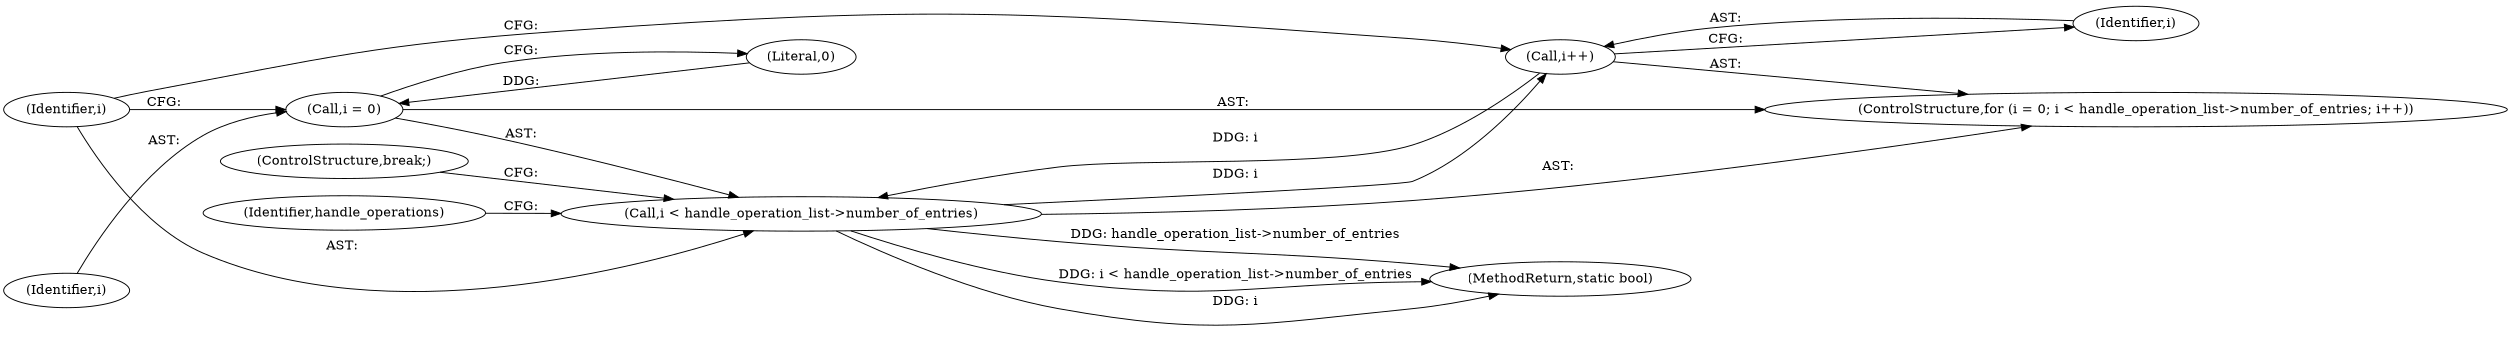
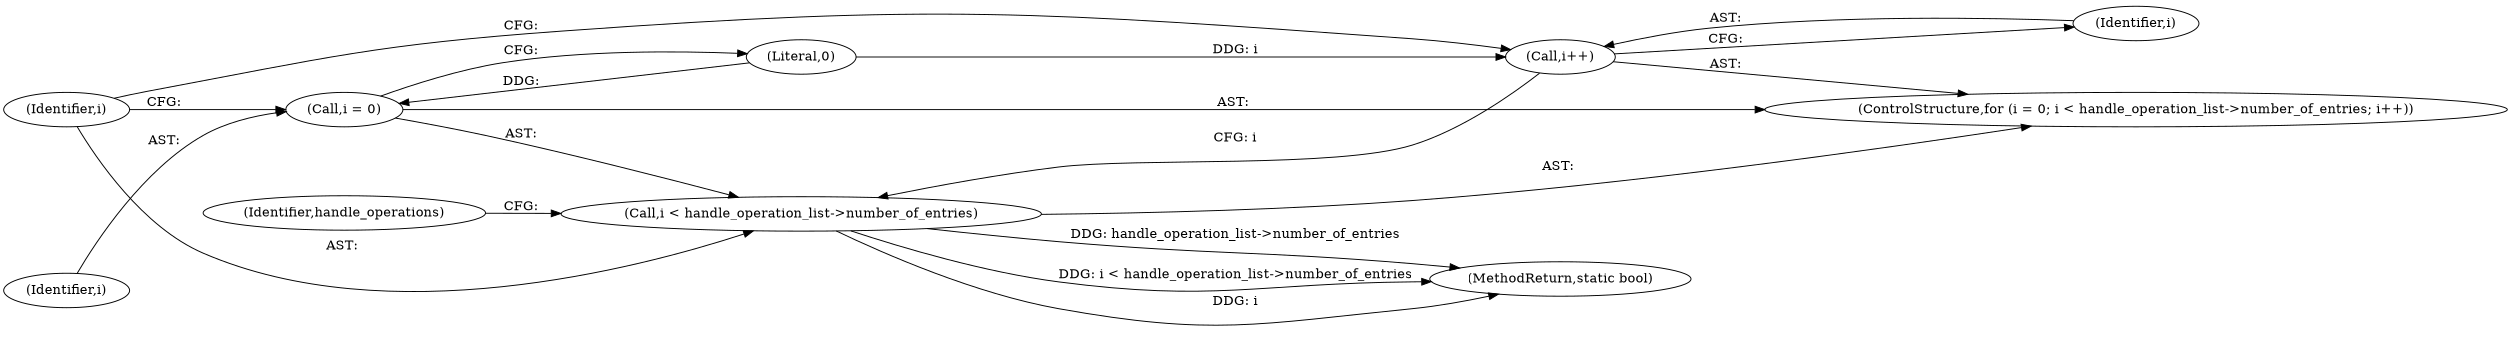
edge "(Call,i++)" -> "(Call,i < handle_operation_list->number_of_entries)": label "DDG: i" -> "CFG: i"
node "(ControlStructure,break;)": removed
edge "(Call,i < handle_operation_list->number_of_entries)" -> "(Call,i++)": now "(Literal,0)" -> "(Call,i++)"
